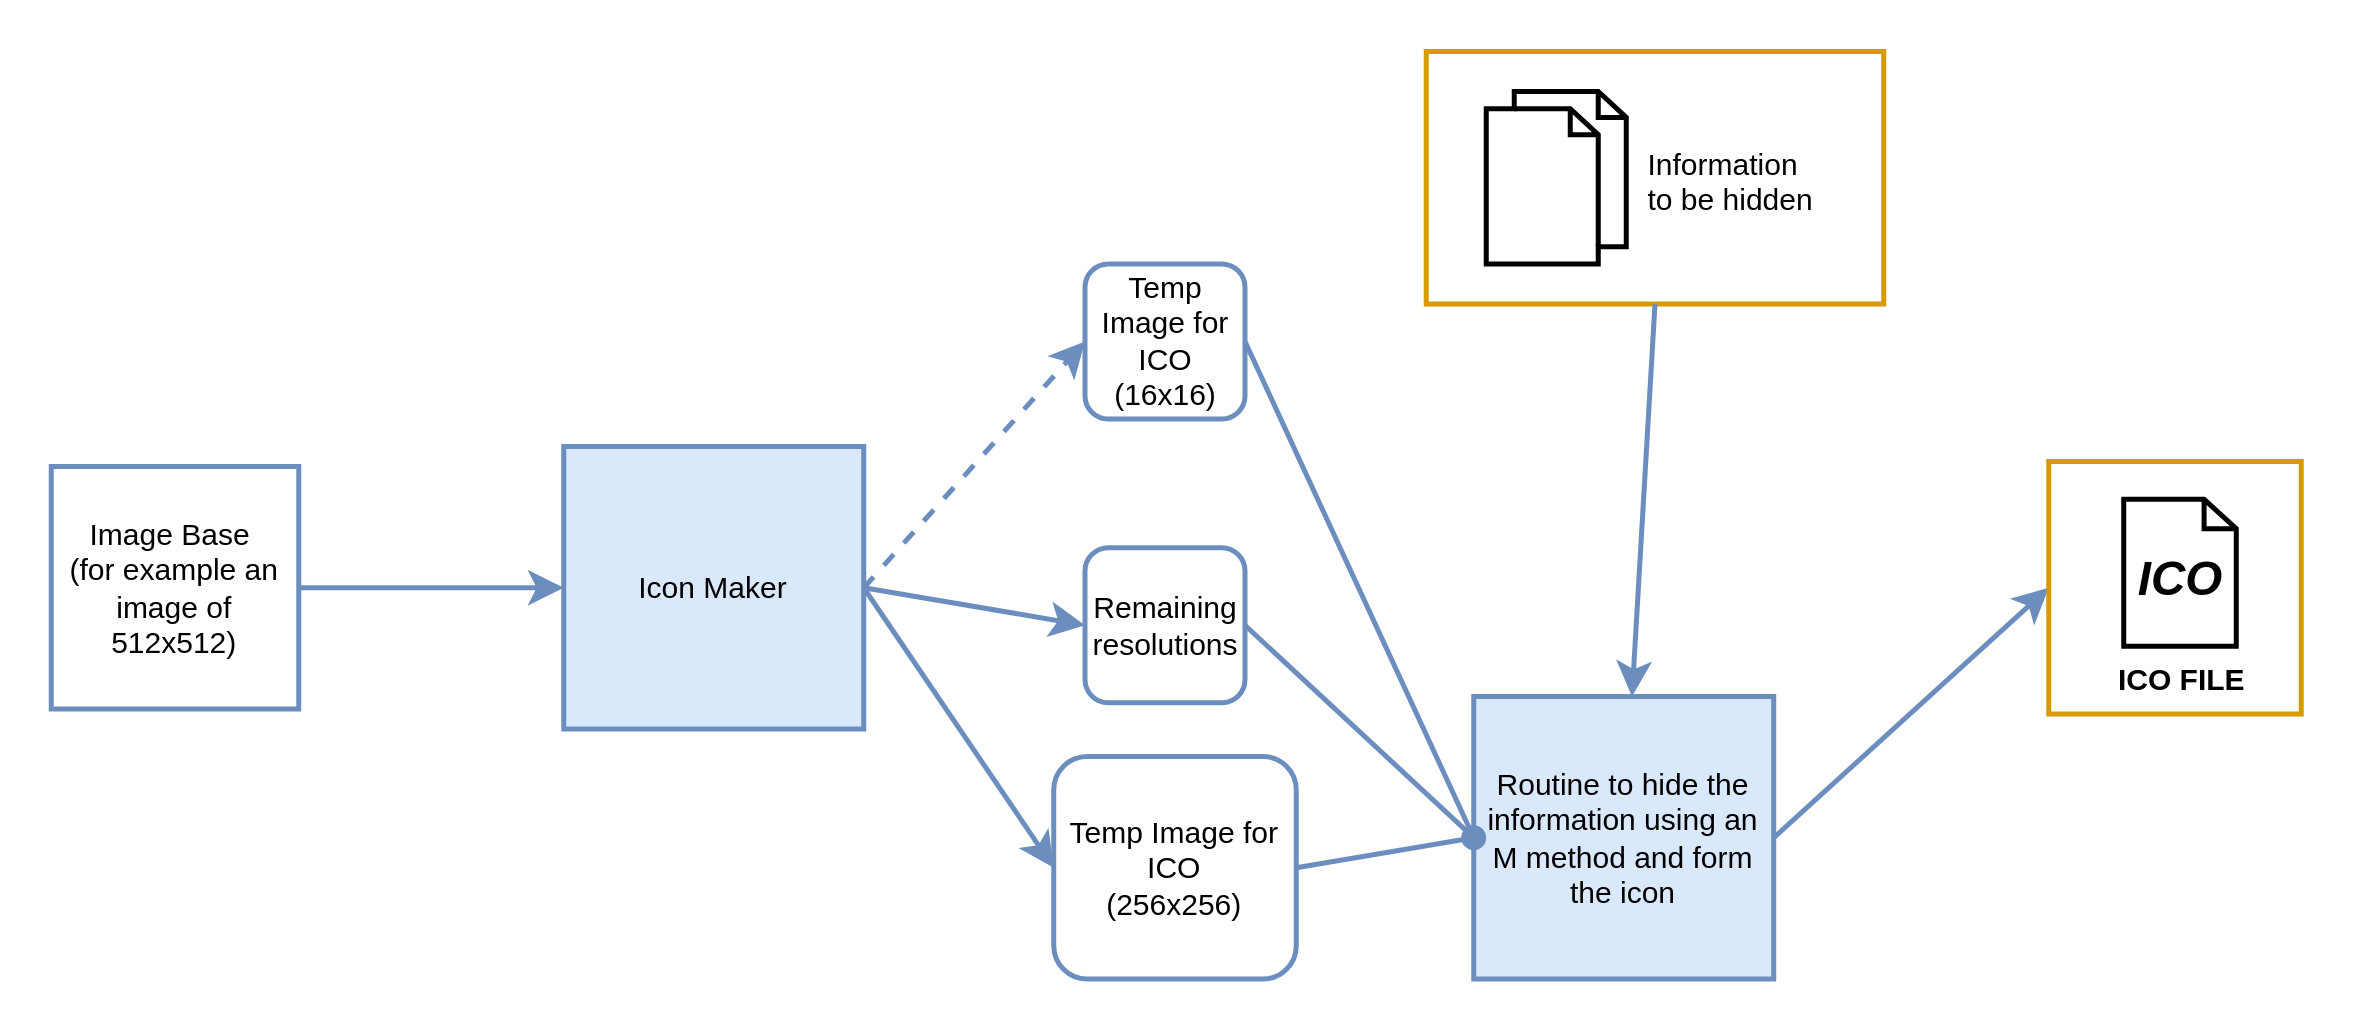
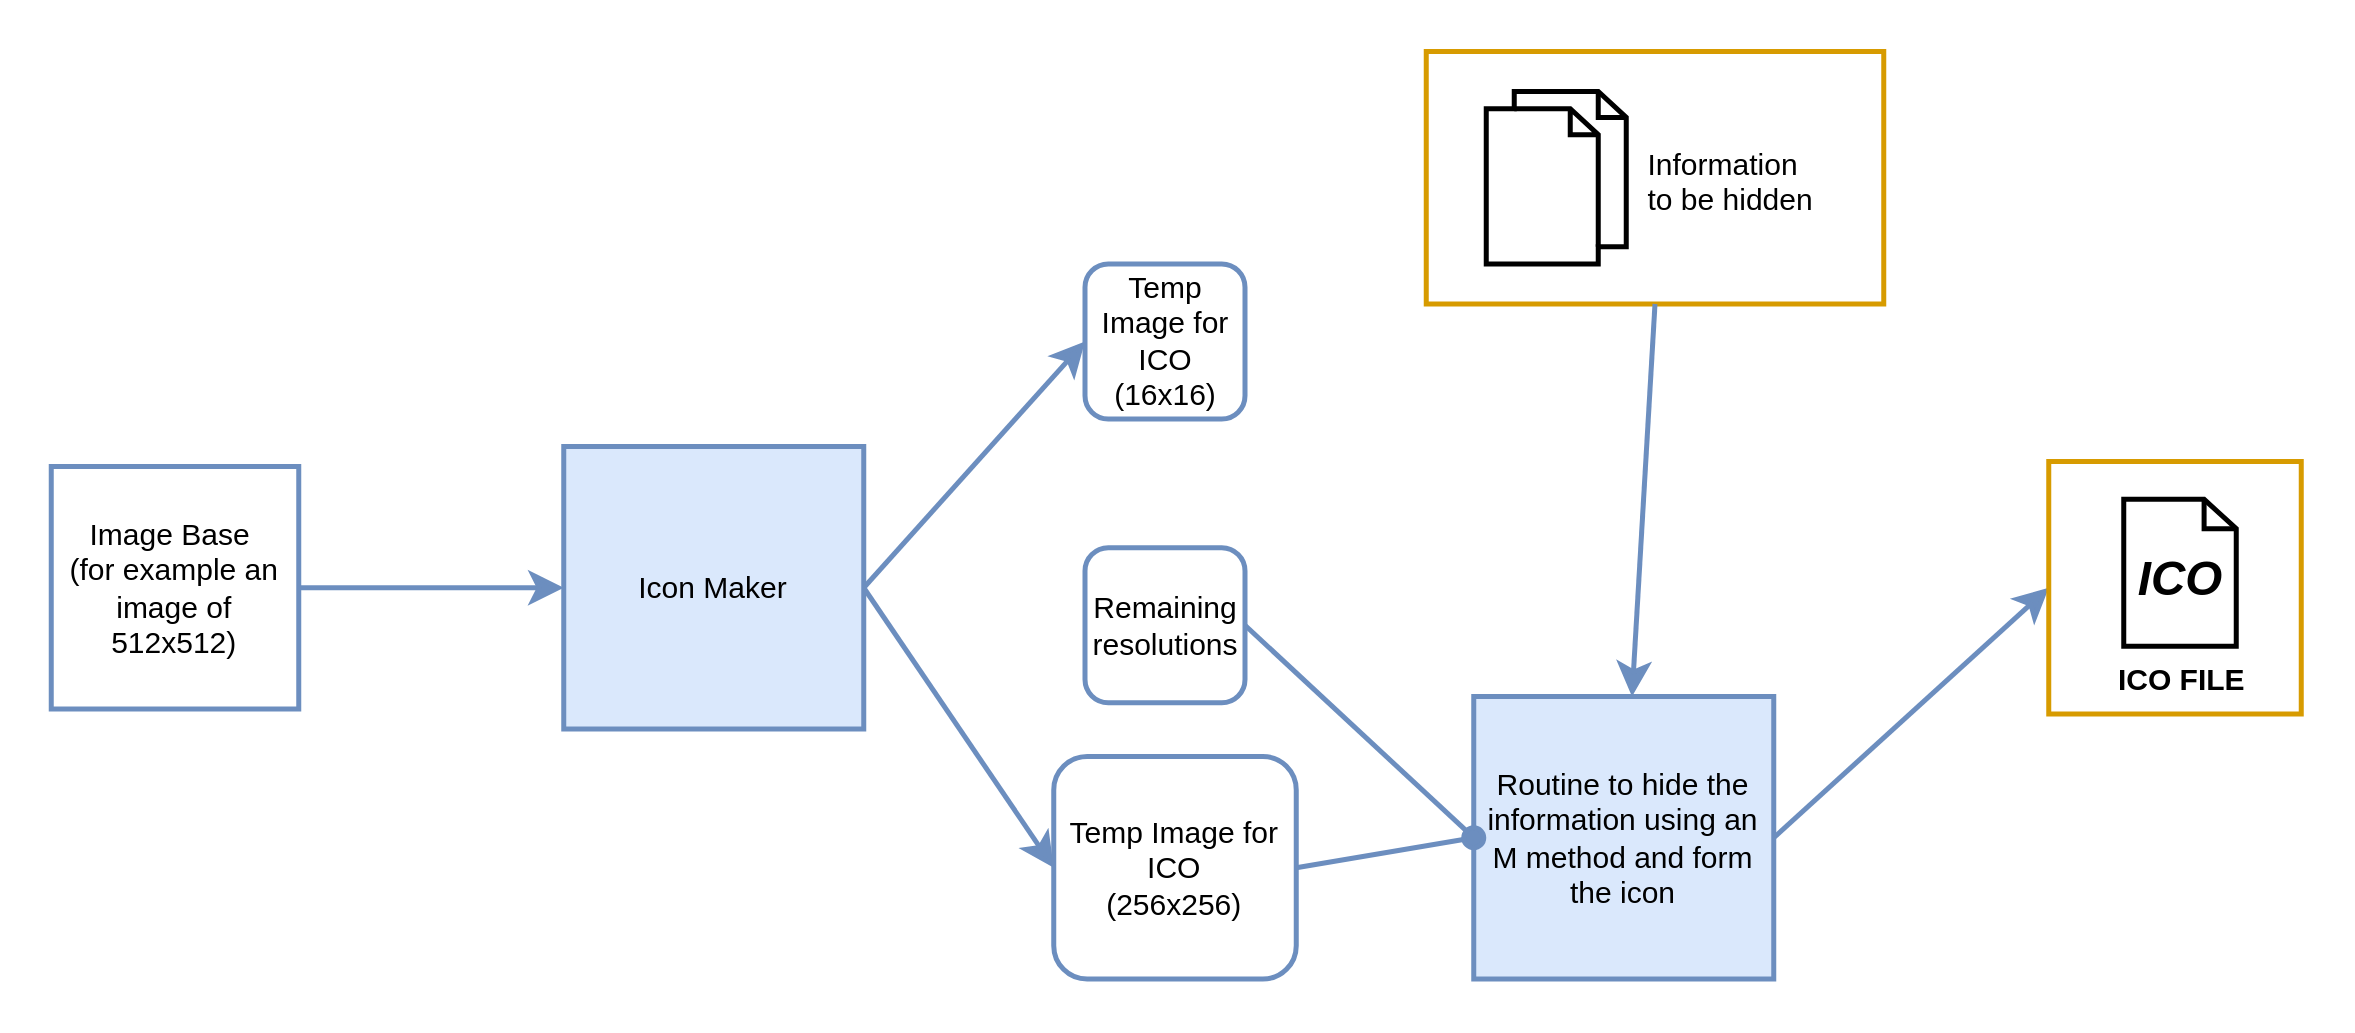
edge "Icon Maker" -> "Temp Image for ICO (16x16)": style dashed -> solid
edge "Temp Image for ICO (16x16)" -- "Routine to hide the information using an M method and form the icon": removed
edge "Icon Maker" -> "Remaining resolutions": removed
